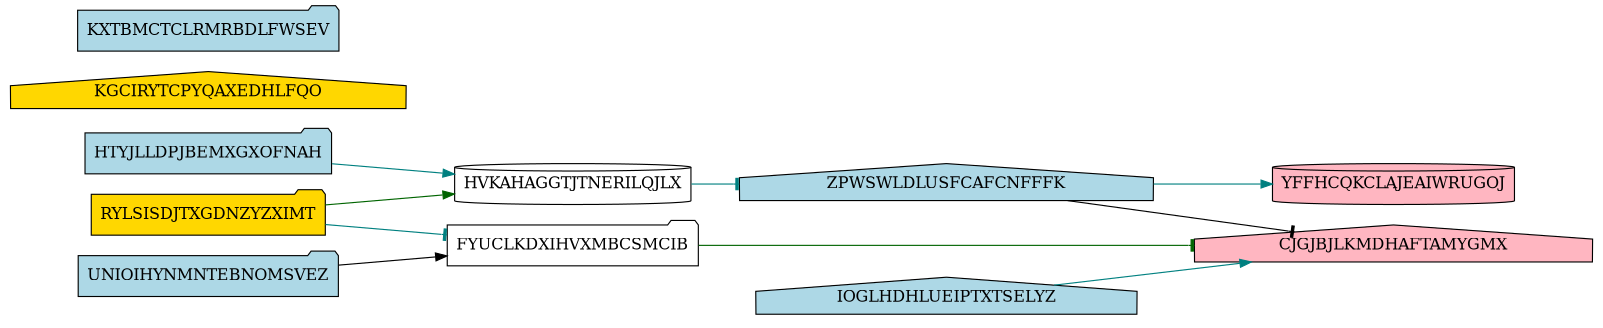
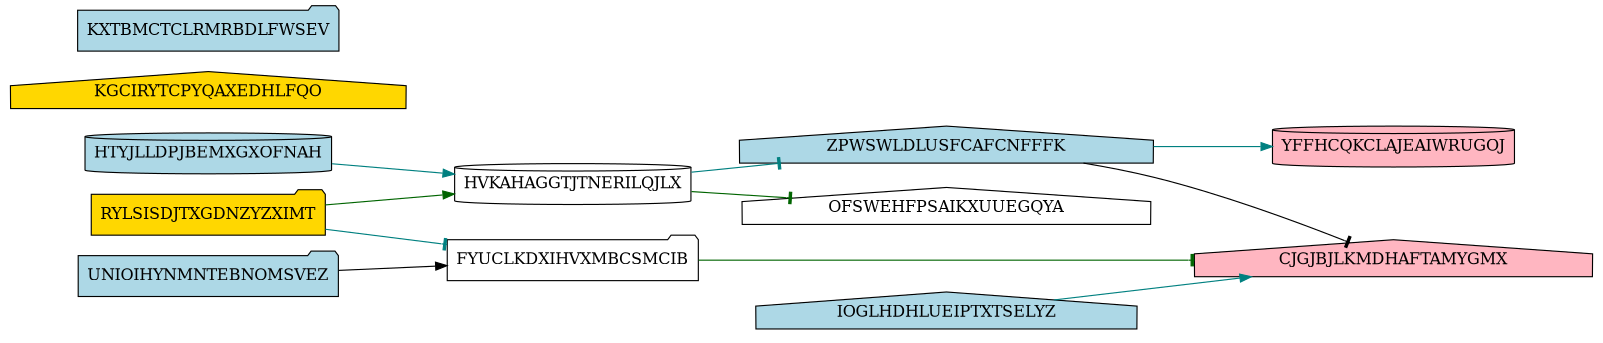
node "HTYJLLDPJBEMXGXOFNAH": shape folder -> cylinder
node "OFSWEHFPSAIKXUUEGQYA": added
